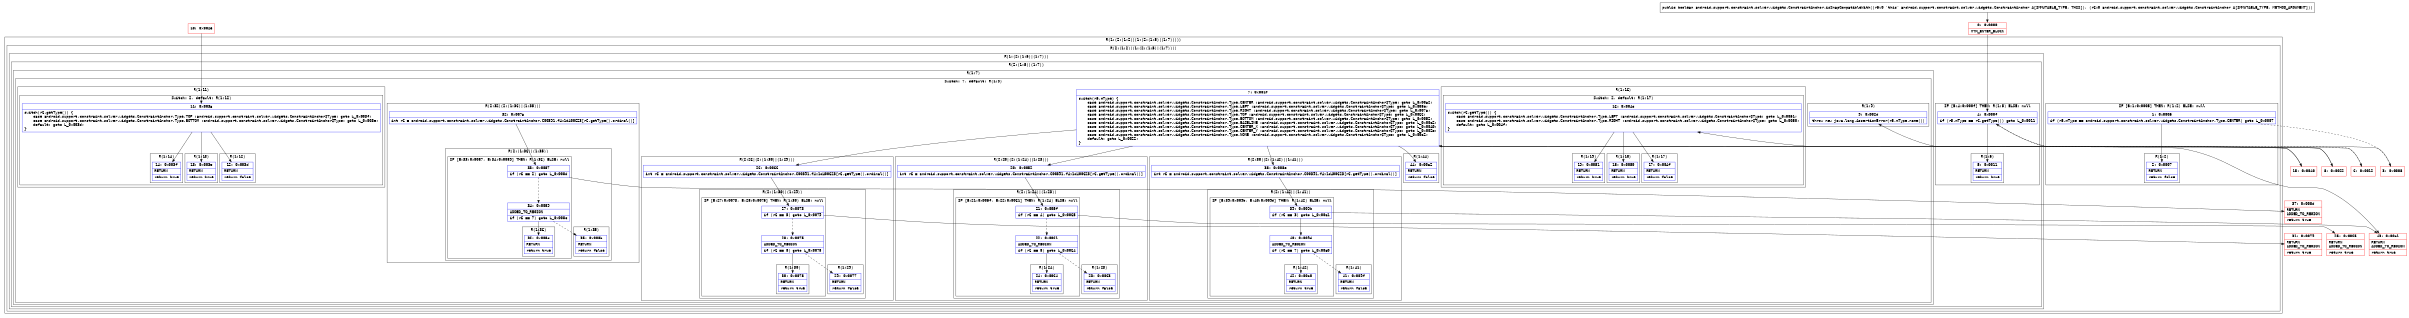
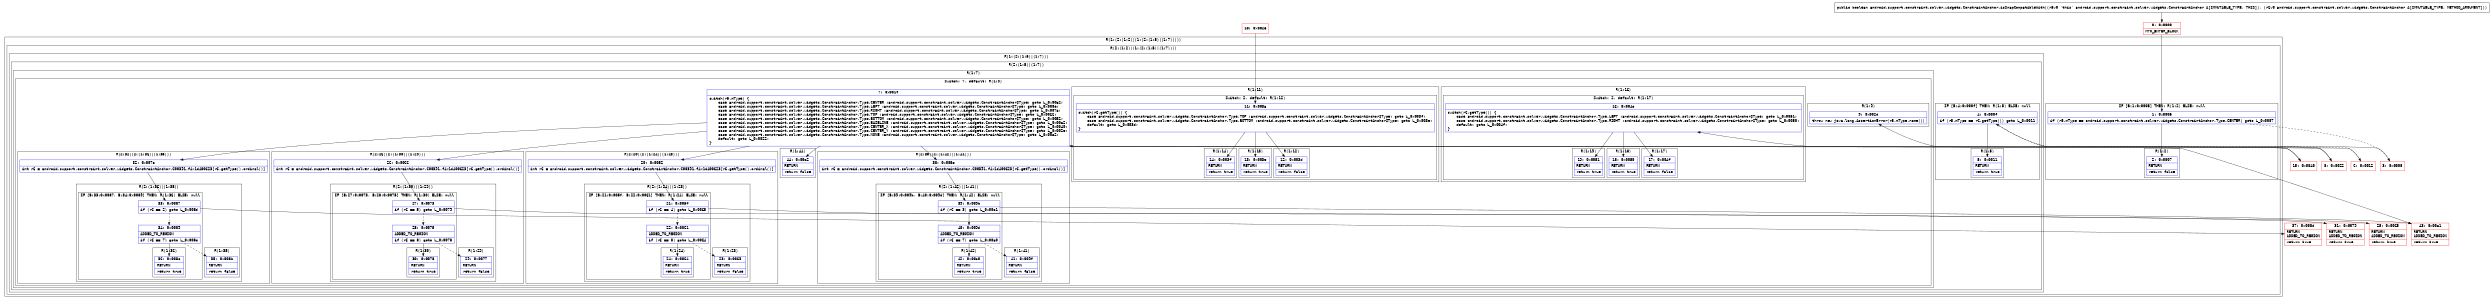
edge "0: 0x0000" -> "4: 0x000f": now "0: 0x0000" -> "1: 0x0005"
edge "7: 0x001f" -> "32: 0x007a": added
